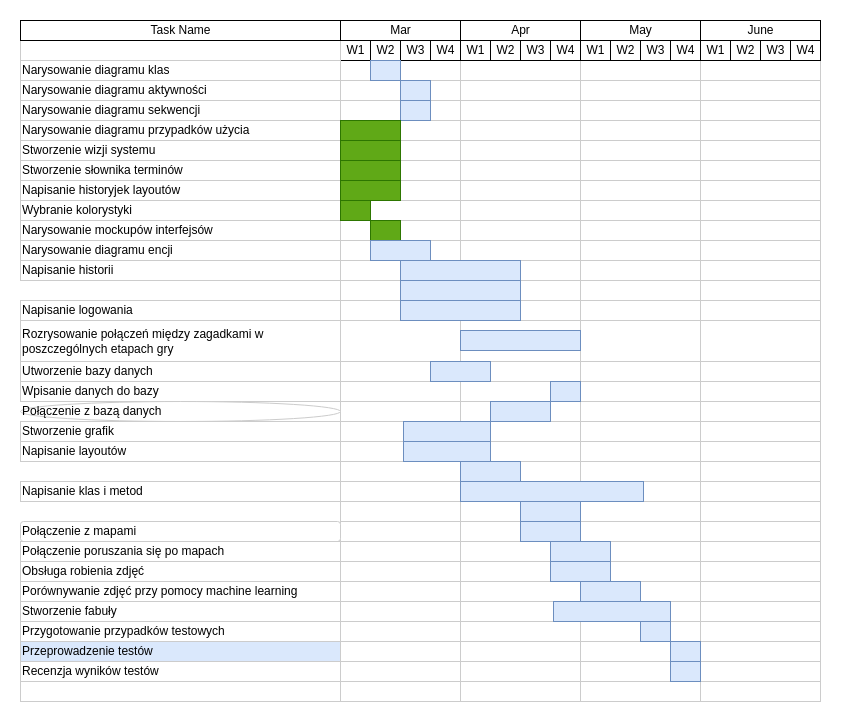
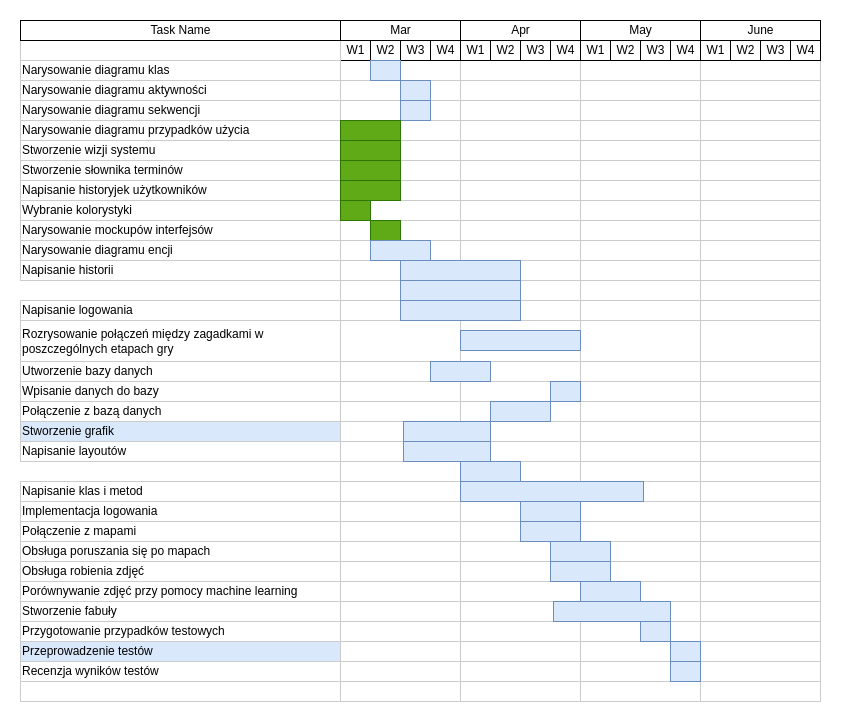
node "Napisanie historyjek layoutów": label "Napisanie historyjek layoutów" -> "Napisanie historyjek użytkowników"
node "Połączenie z bazą danych": shape ellipse -> rectangle
node "Stworzenie grafik": fillcolor #ffffff -> #dae8fc
node "Implementacja logowania": added
node "Połączenie z mapami": shape rounded rectangle -> rectangle
node "Połączenie poruszania się po mapach": label "Połączenie poruszania się po mapach" -> "Obsługa poruszania się po mapach"
